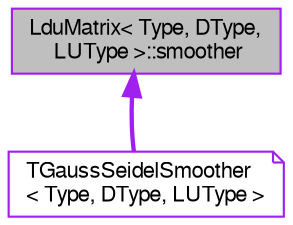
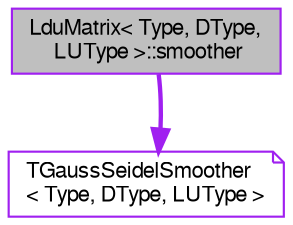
edge "TGaussSeidelSmoother < Type, DType, LUType >" -> "LduMatrix< Type, DType, LUType >::smoother": reversed
